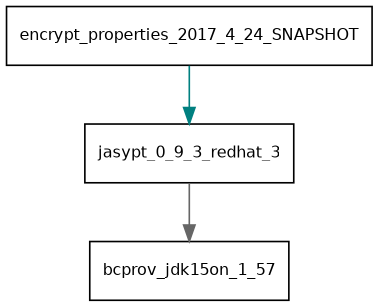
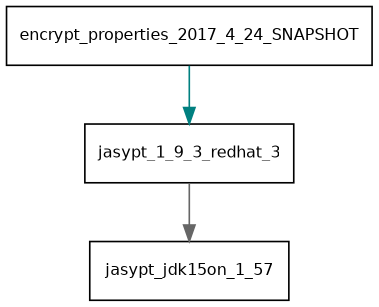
node "jasypt_0_9_3_redhat_3": label "jasypt_0_9_3_redhat_3" -> "jasypt_1_9_3_redhat_3"
node "bcprov_jdk15on_1_57": label "bcprov_jdk15on_1_57" -> "jasypt_jdk15on_1_57"
